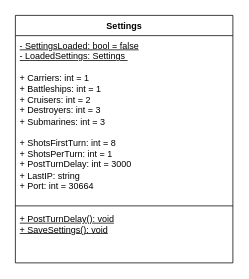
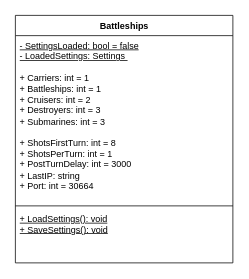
node "Settings": label "Settings" -> "Battleships"
node "+ PostTurnDelay(): void + SaveSettings(): void": label "+ PostTurnDelay(): void + SaveSettings(): void" -> "+ LoadSettings(): void + SaveSettings(): void"
